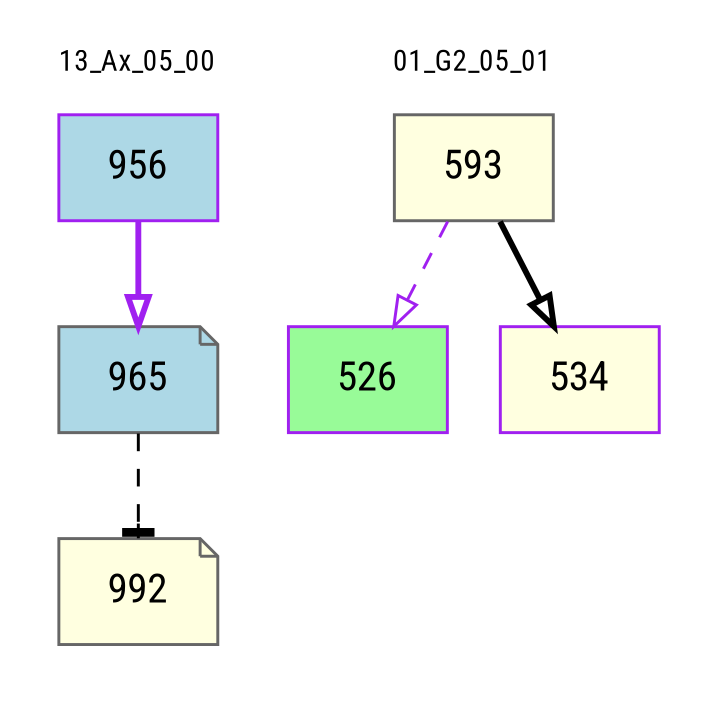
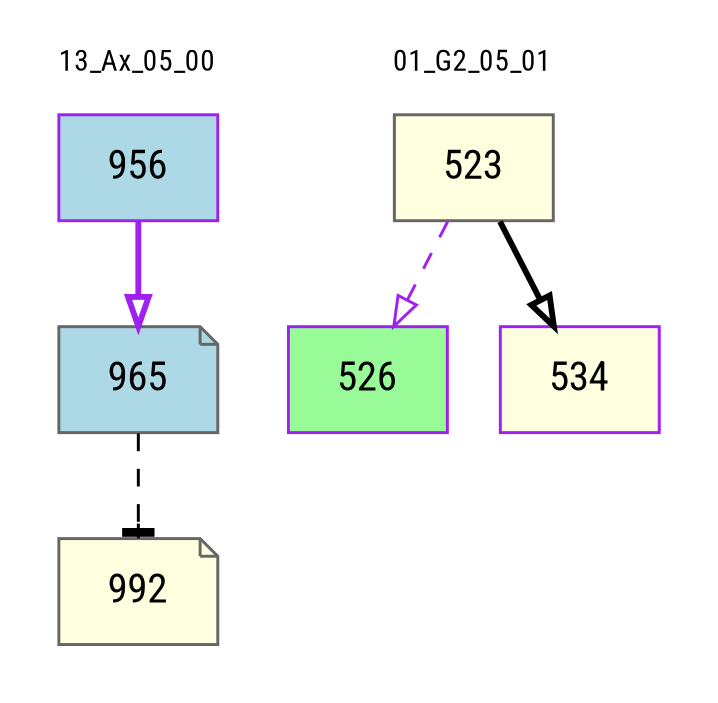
node "593": label "593" -> "523"
